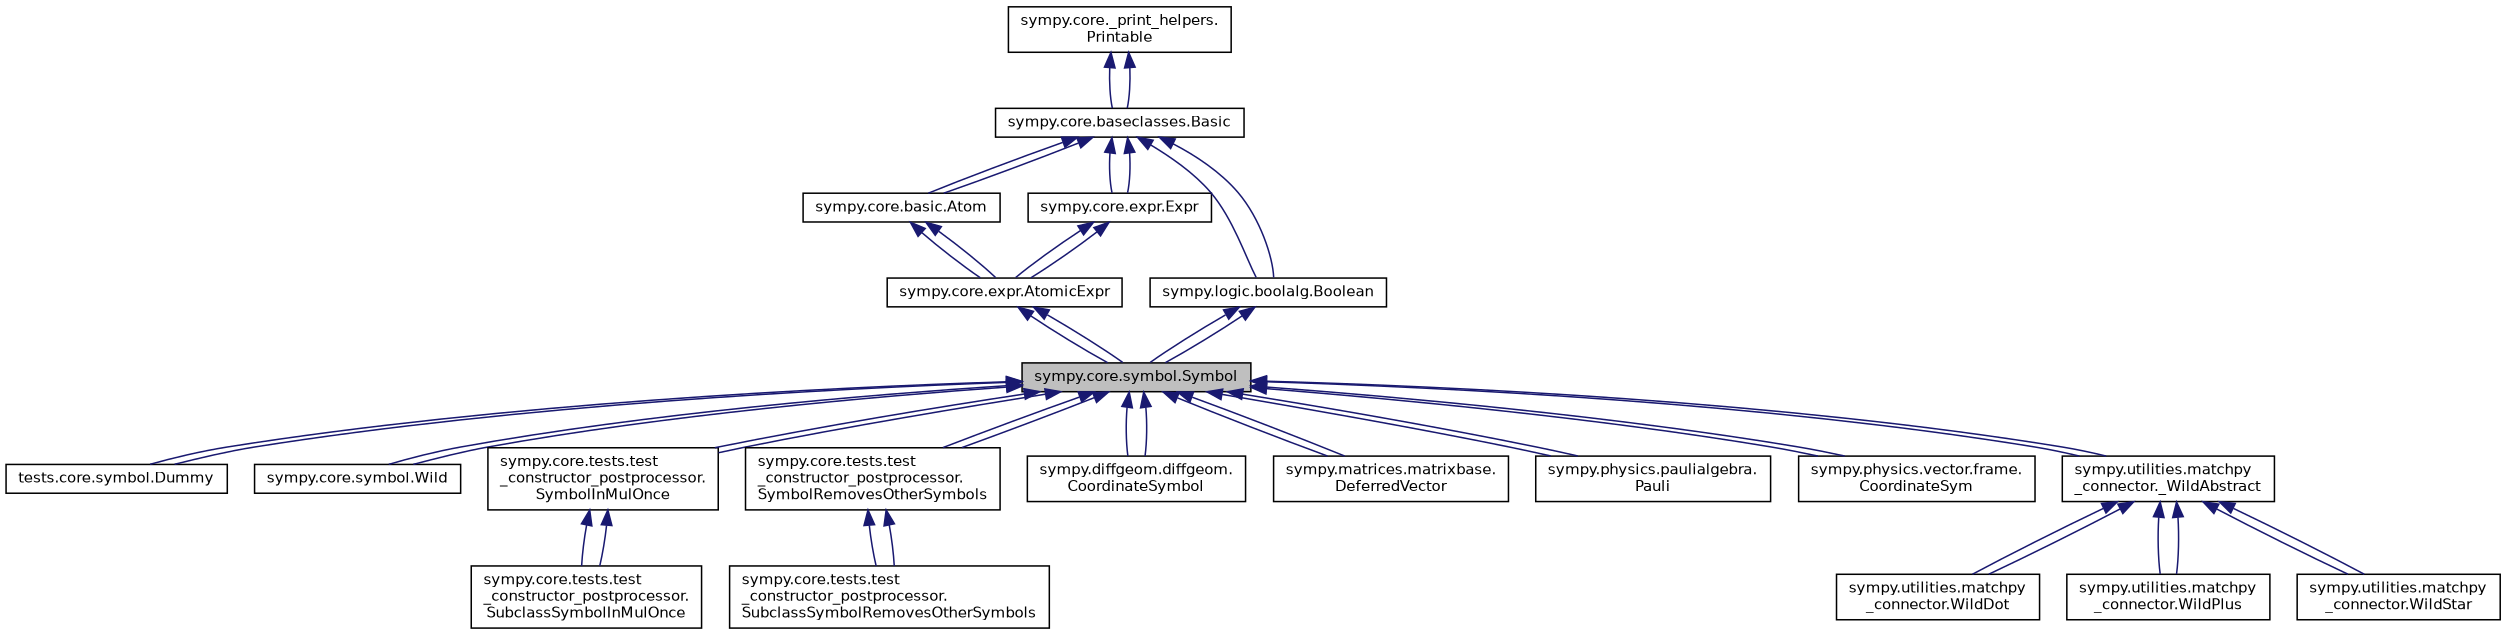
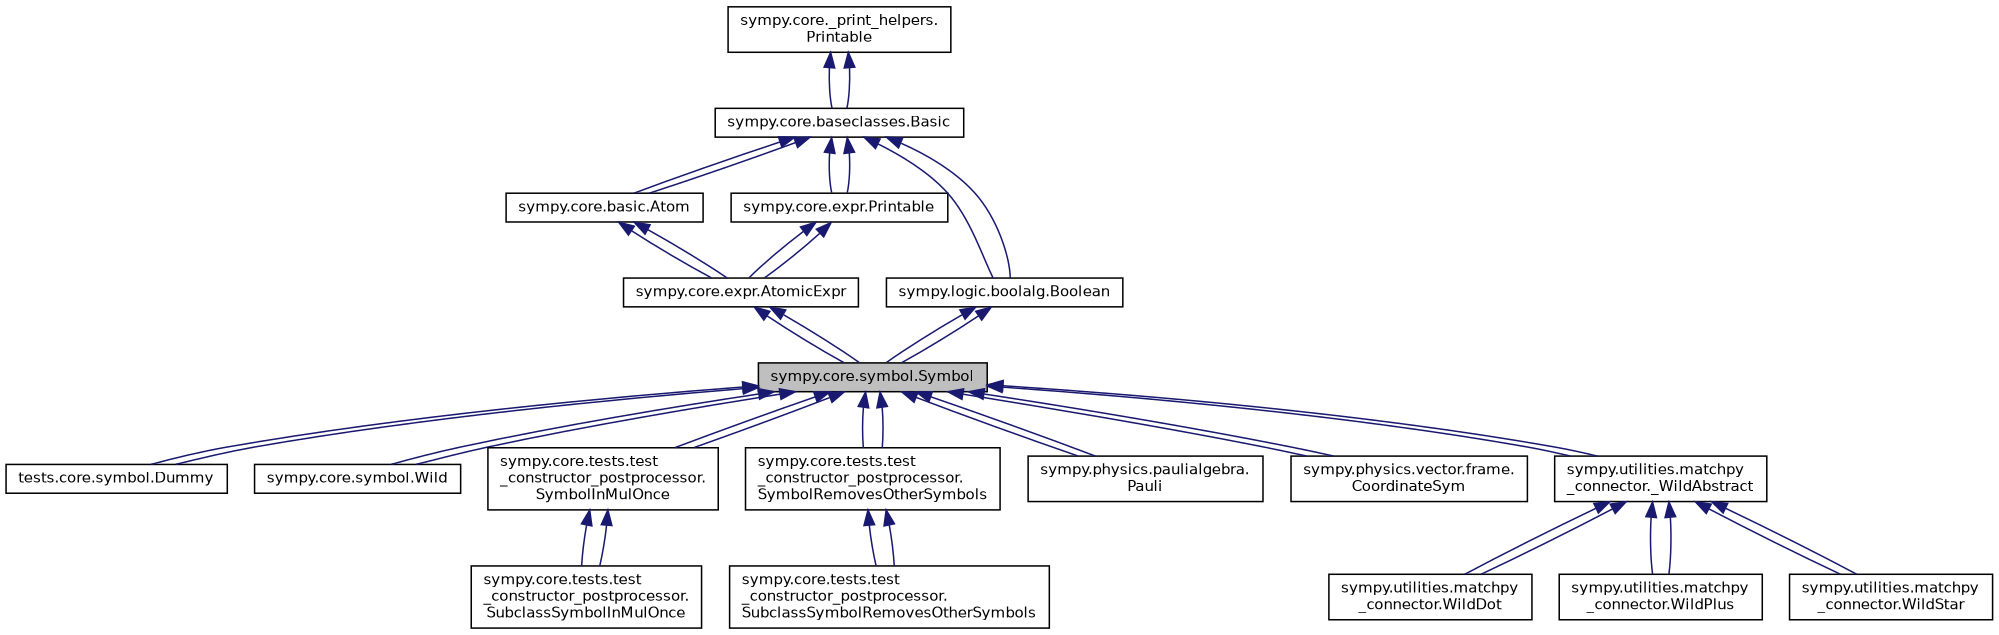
node "sympy.core.expr.Expr": label "sympy.core.expr.Expr" -> "sympy.core.expr.Printable"
node "sympy.diffgeom.diffgeom. CoordinateSymbol": removed
node "sympy.matrices.matrixbase. DeferredVector": removed
